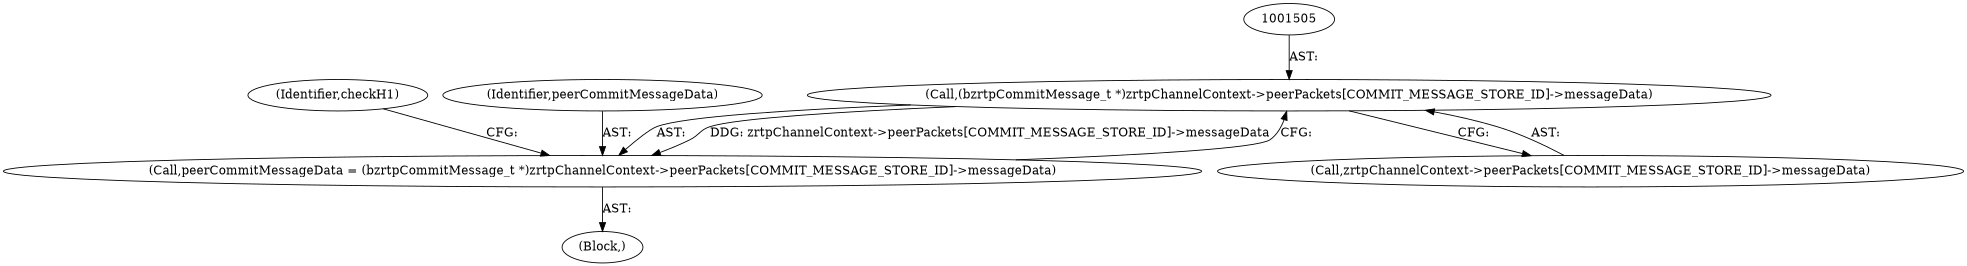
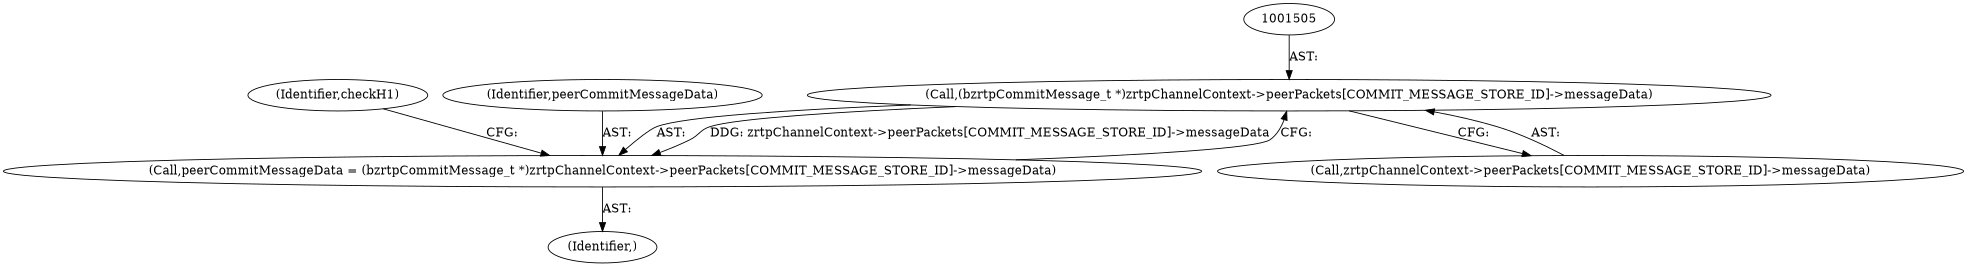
node "(Block,)": label "(Block,)" -> "(Identifier,)"
